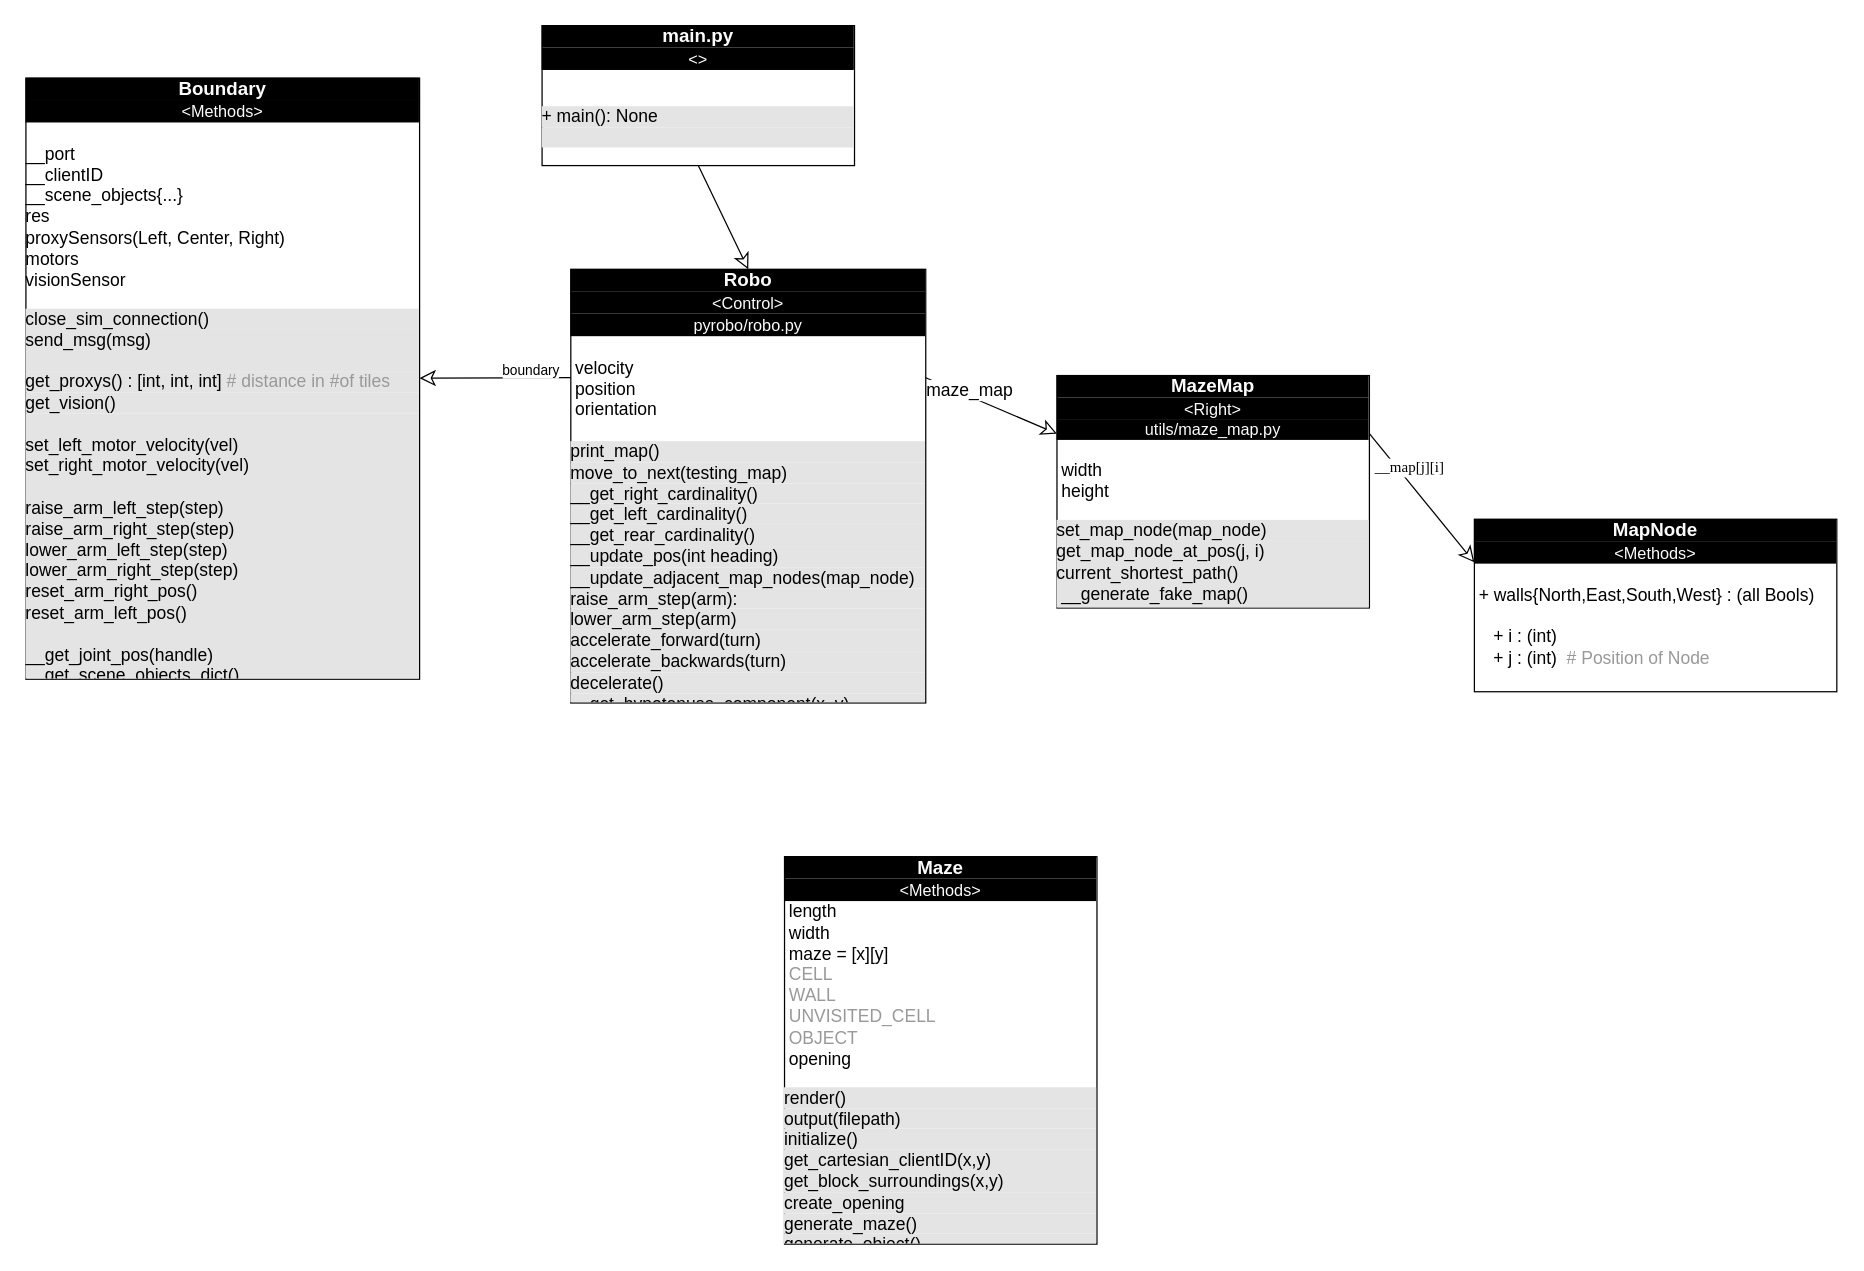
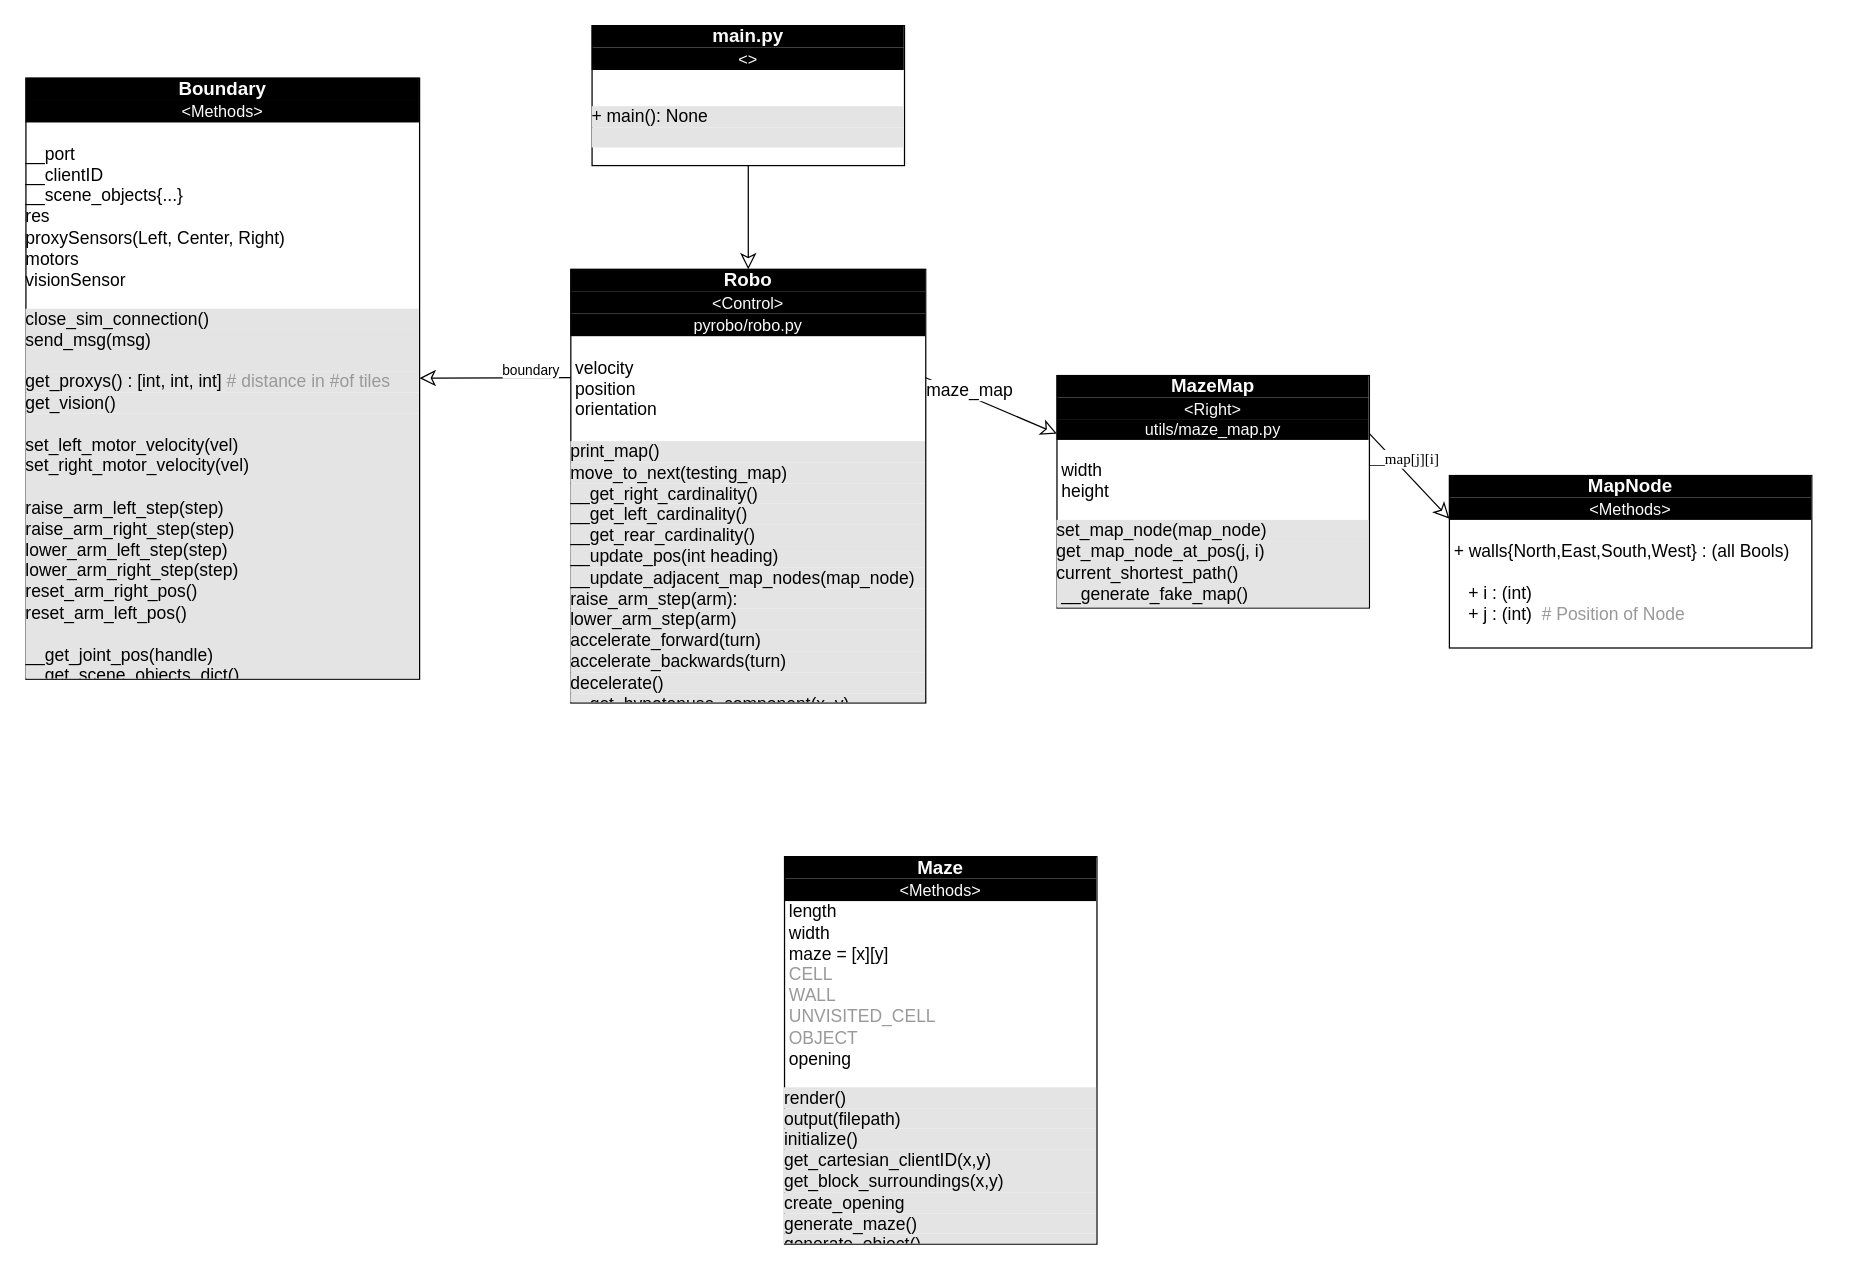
node "main.py <> + main(): None": moved (698, 96) -> (748, 96)
node "MapNode <Methods> + walls{North,East,South,West} : (all Bools) + i : (int) + j : (int) # Position of Node": moved (1656, 606) -> (1631, 562)
